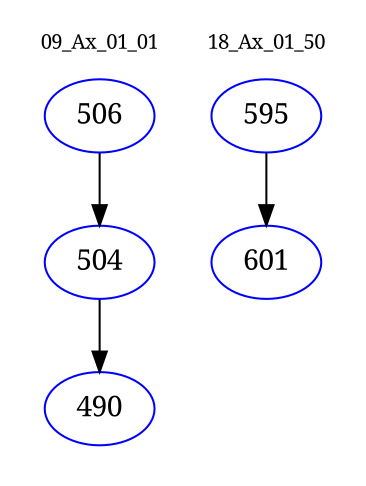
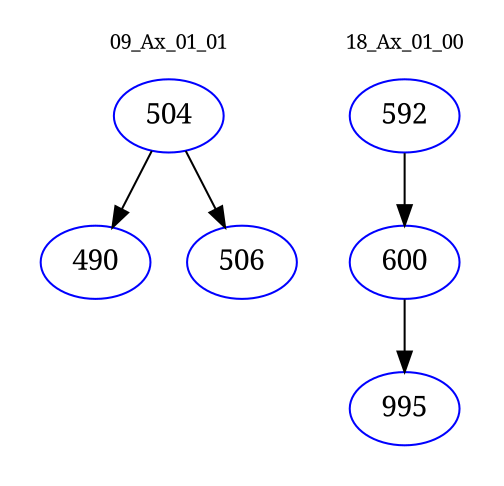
cluster "18_Ax_01_50": label "18_Ax_01_50" -> "18_Ax_01_00"
node "595": label "595" -> "592"
edge "506" -> "504": reversed
node "601": label "601" -> "600"
node "995": added
